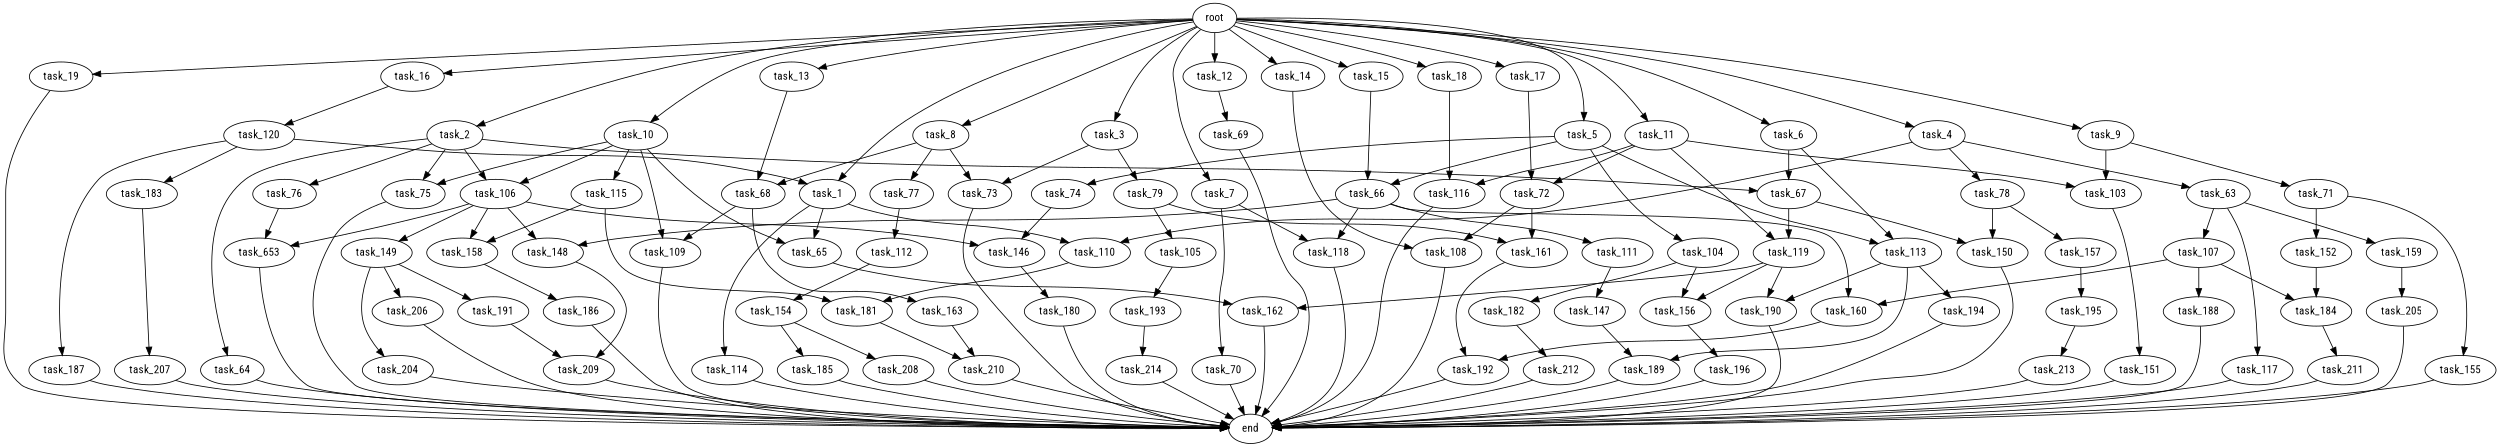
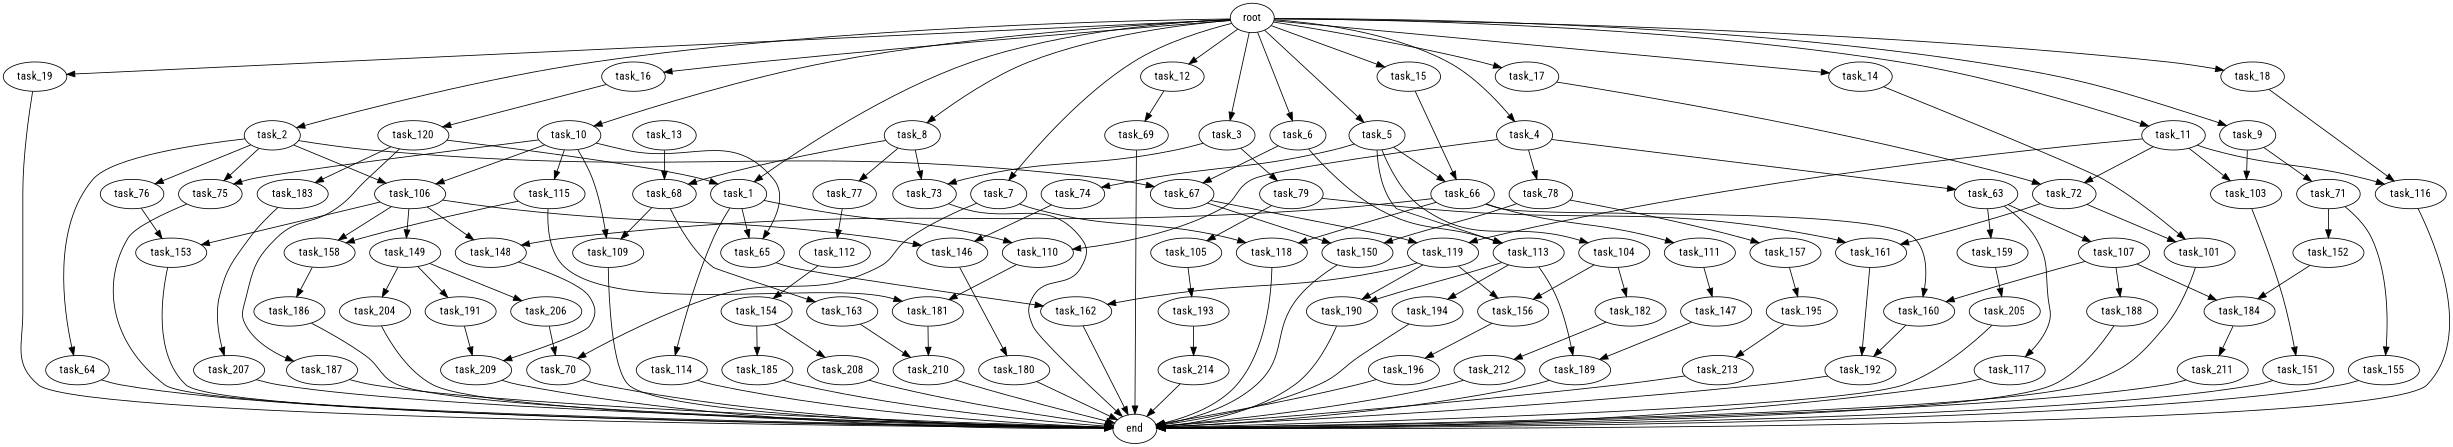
edge "root" -> "task_13": removed
node "task_653": label "task_653" -> "task_153"
node "task_108": label "task_108" -> "task_101"
edge "task_206" -> "end": now "task_206" -> "task_70"
